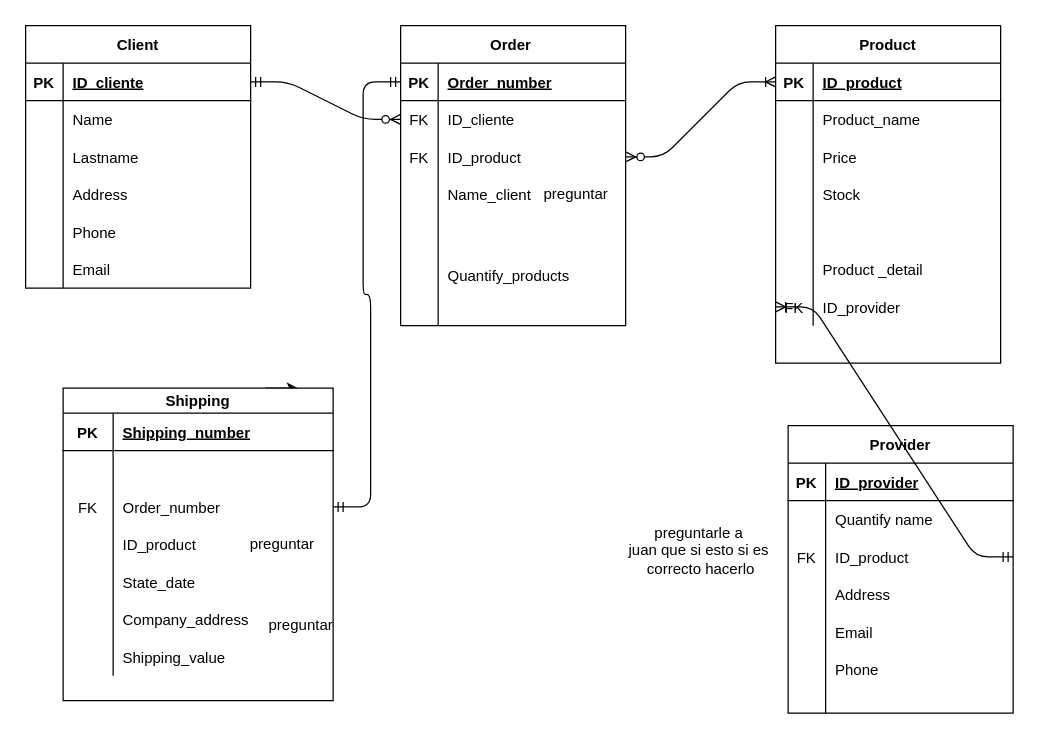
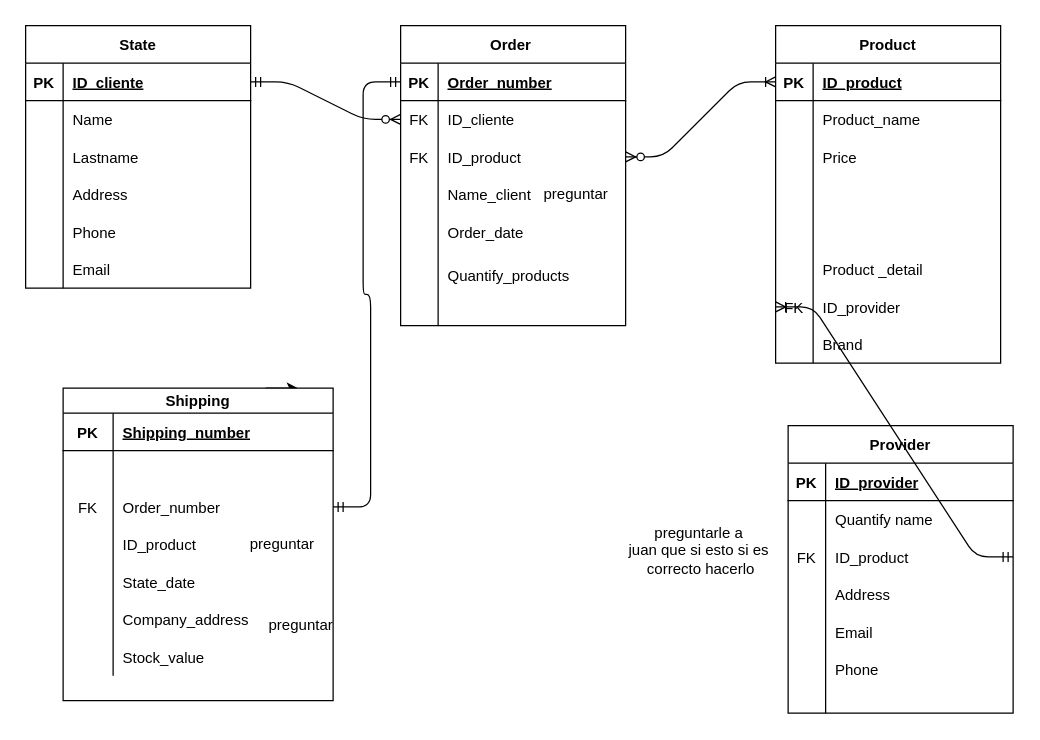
node "Client": label "Client" -> "State"
node "Stock": removed
node "Order_date": added
node "Brand": added
node "Shipping_value": label "Shipping_value" -> "Stock_value"
